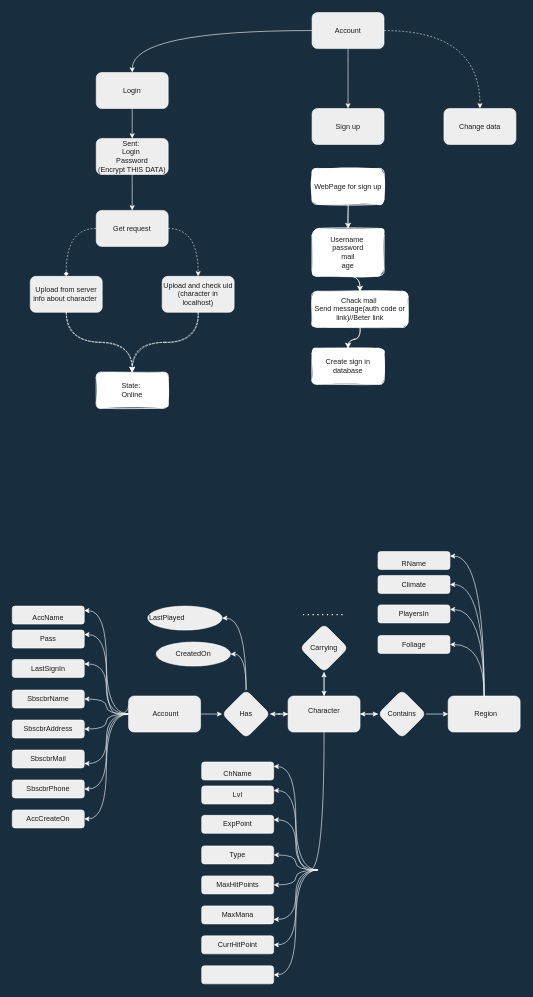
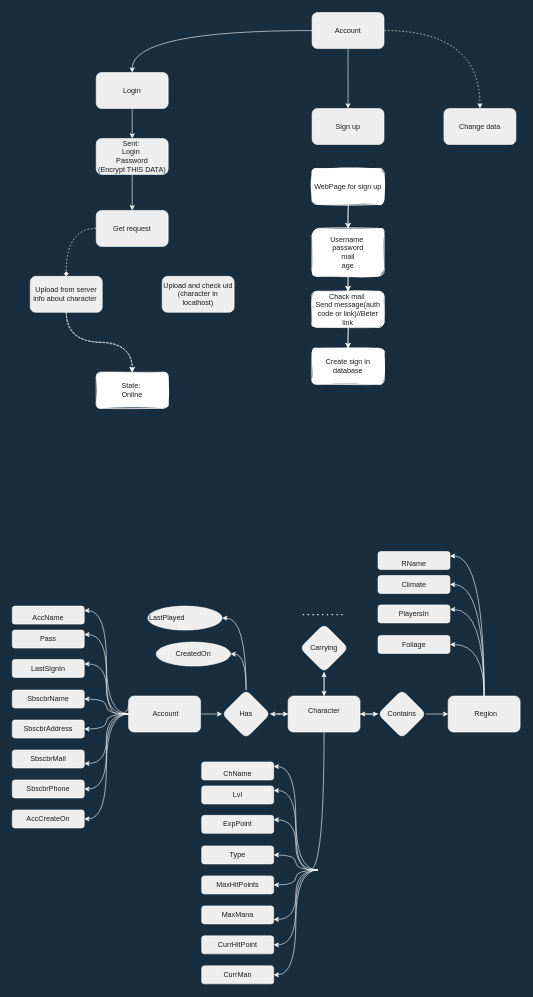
edge "Get request" -> "Upload and check uid (character in localhost)": removed
node "Chack mail Send message(auth code or link)//Beter link": size 96x36 -> 72x36
edge "Upload and check uid (character in localhost)" -> "State: Online": removed
node "CurrMan": added
